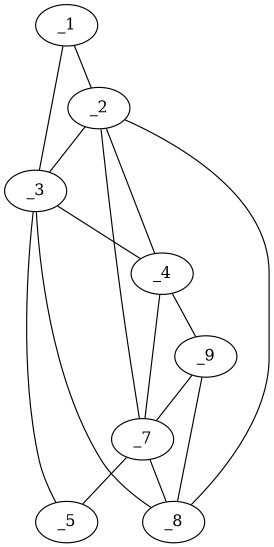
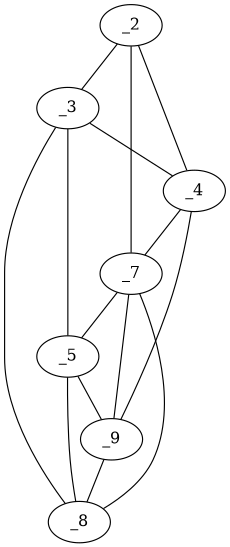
node "_1": removed
edge "_2" -- "_8": now "_5" -- "_8"
edge "_5" -- "_9": added
